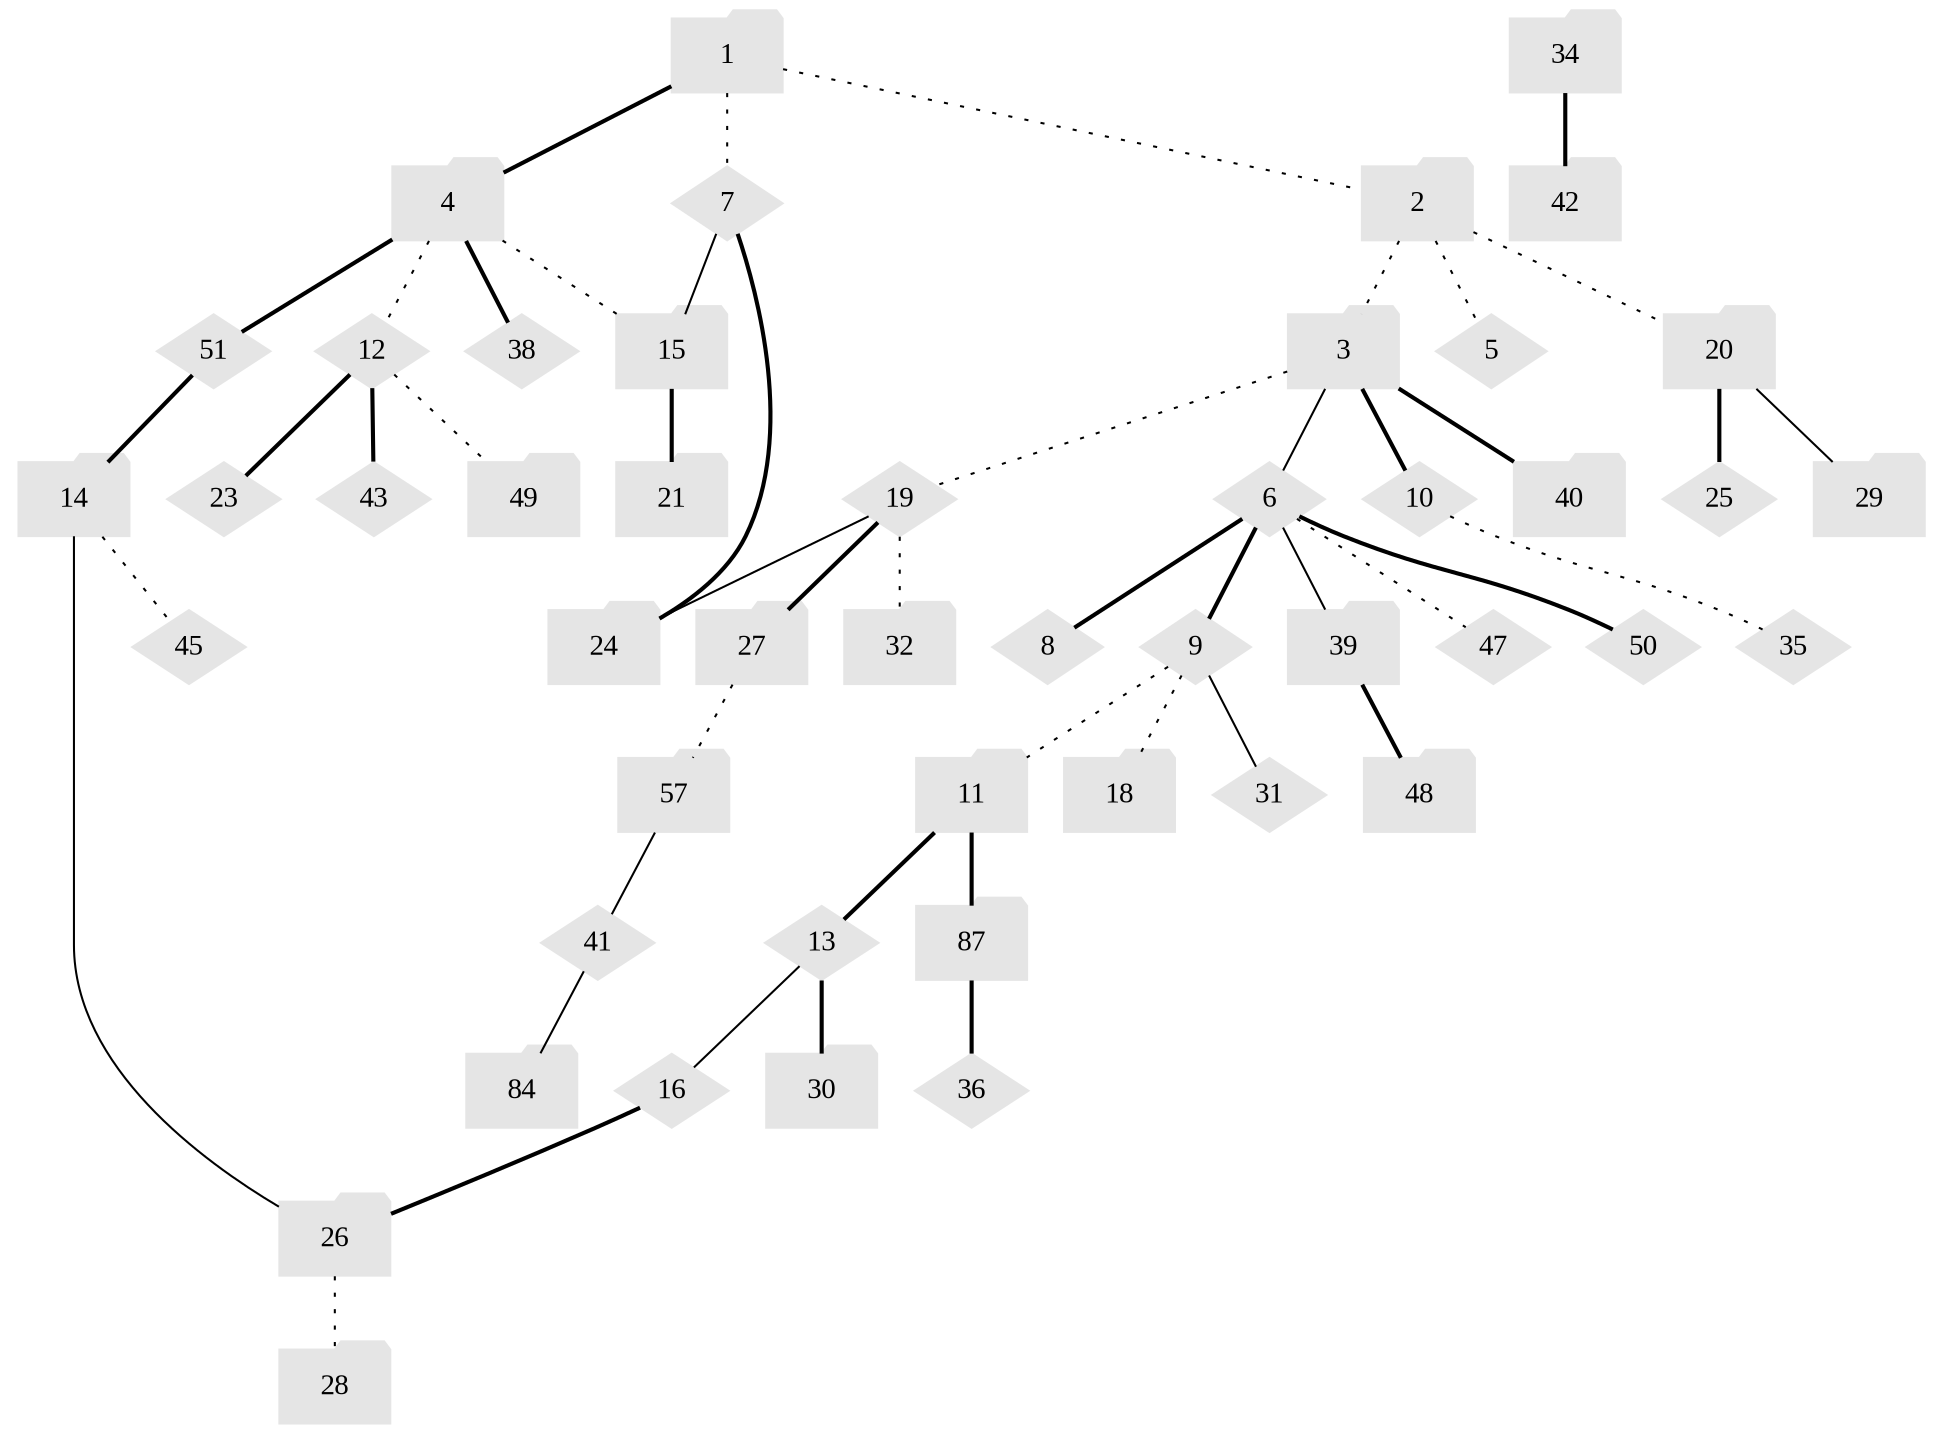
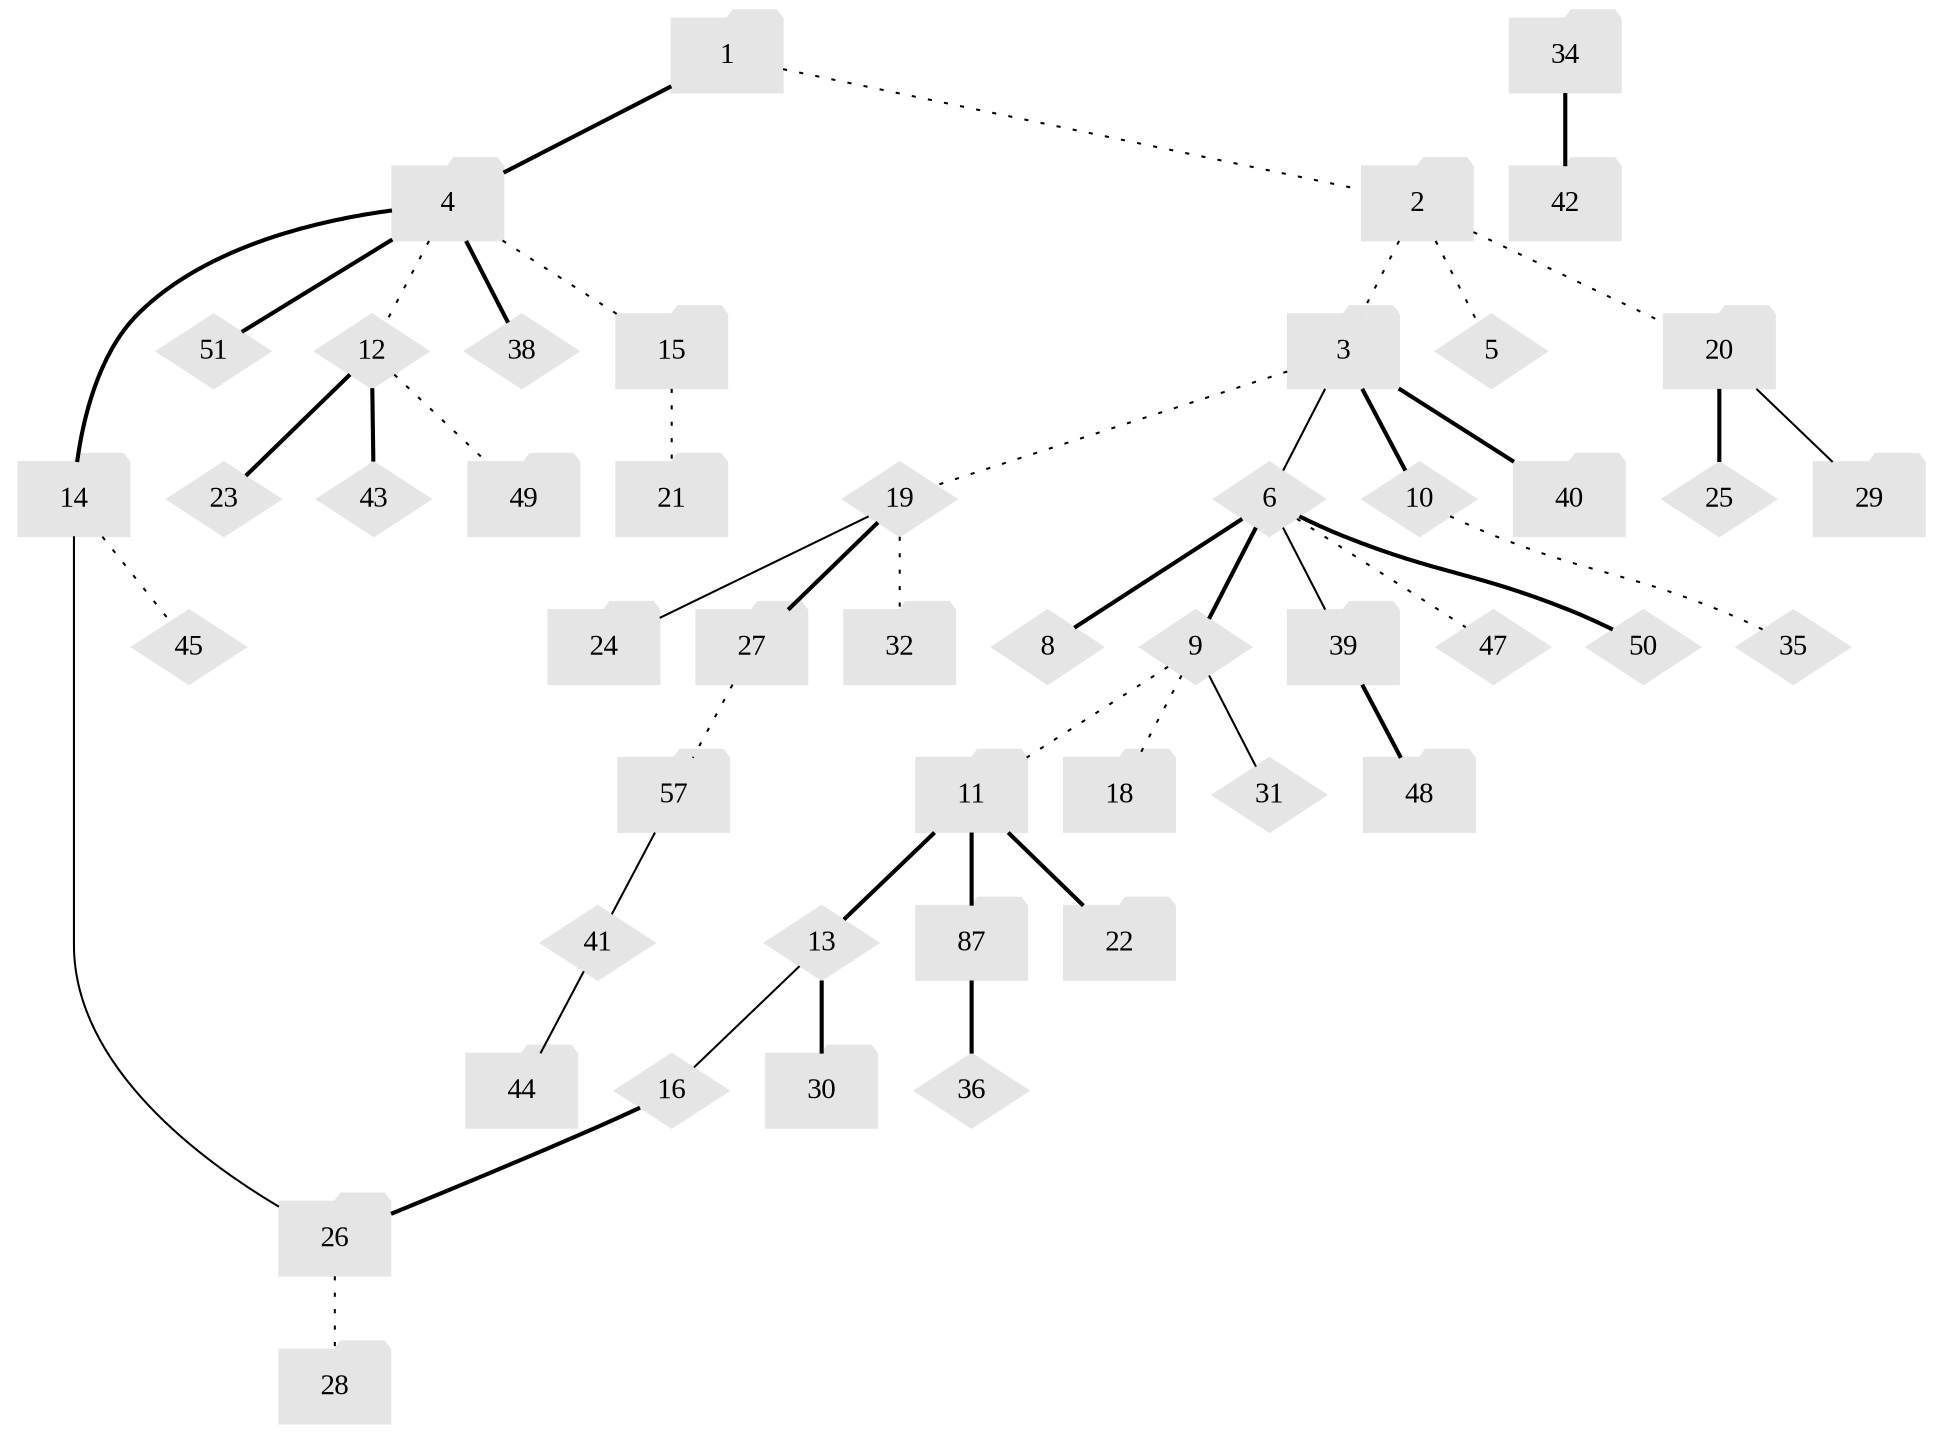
node "7": removed
edge "51" -- "14": now "4" -- "14"
edge "15" -- "21": style bold -> dotted
node "22": added
node "84": label "84" -> "44"
